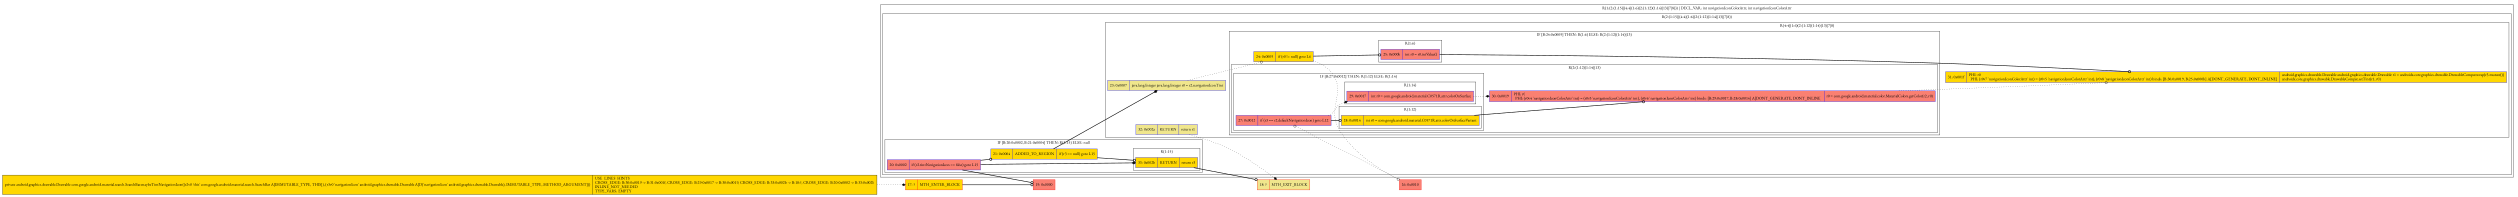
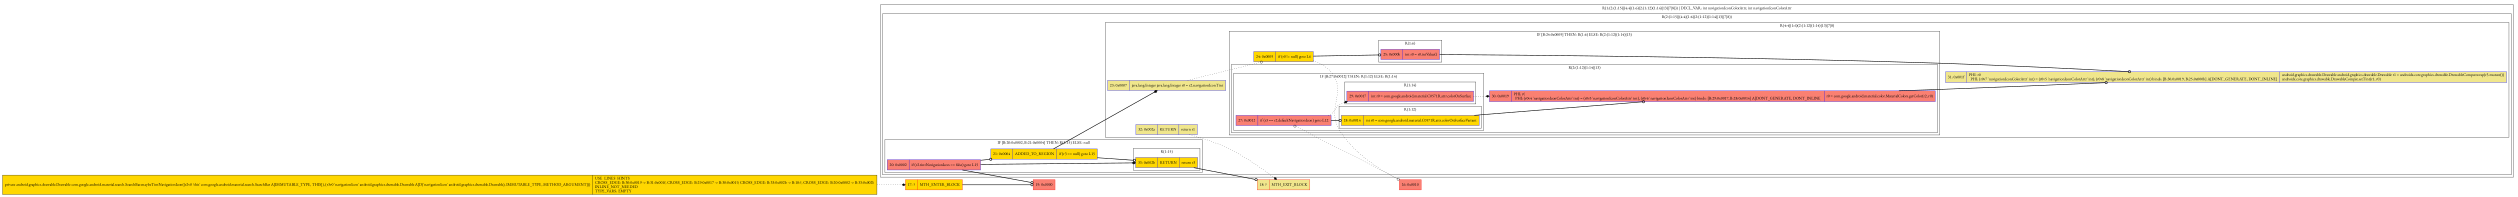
node "31: 0x001f": fillcolor gold -> khaki
edge "30: 0x0019" -> "31: 0x001f": style dotted -> bold
